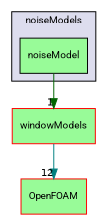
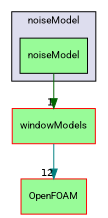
cluster "noiseModels": label "noiseModels" -> "noiseModel"
